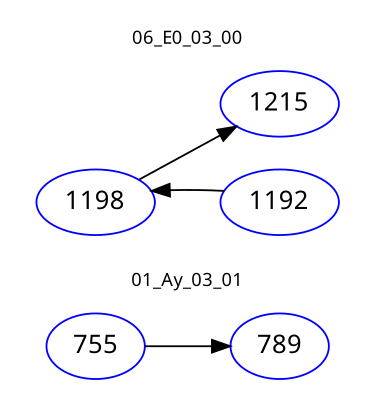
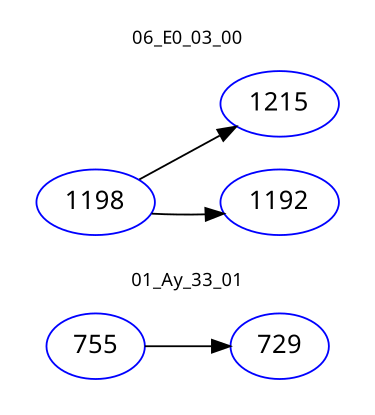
edge "1192" -> "1198": reversed
cluster "01_Ay_03_01": label "01_Ay_03_01" -> "01_Ay_33_01"
node "789": label "789" -> "729"
